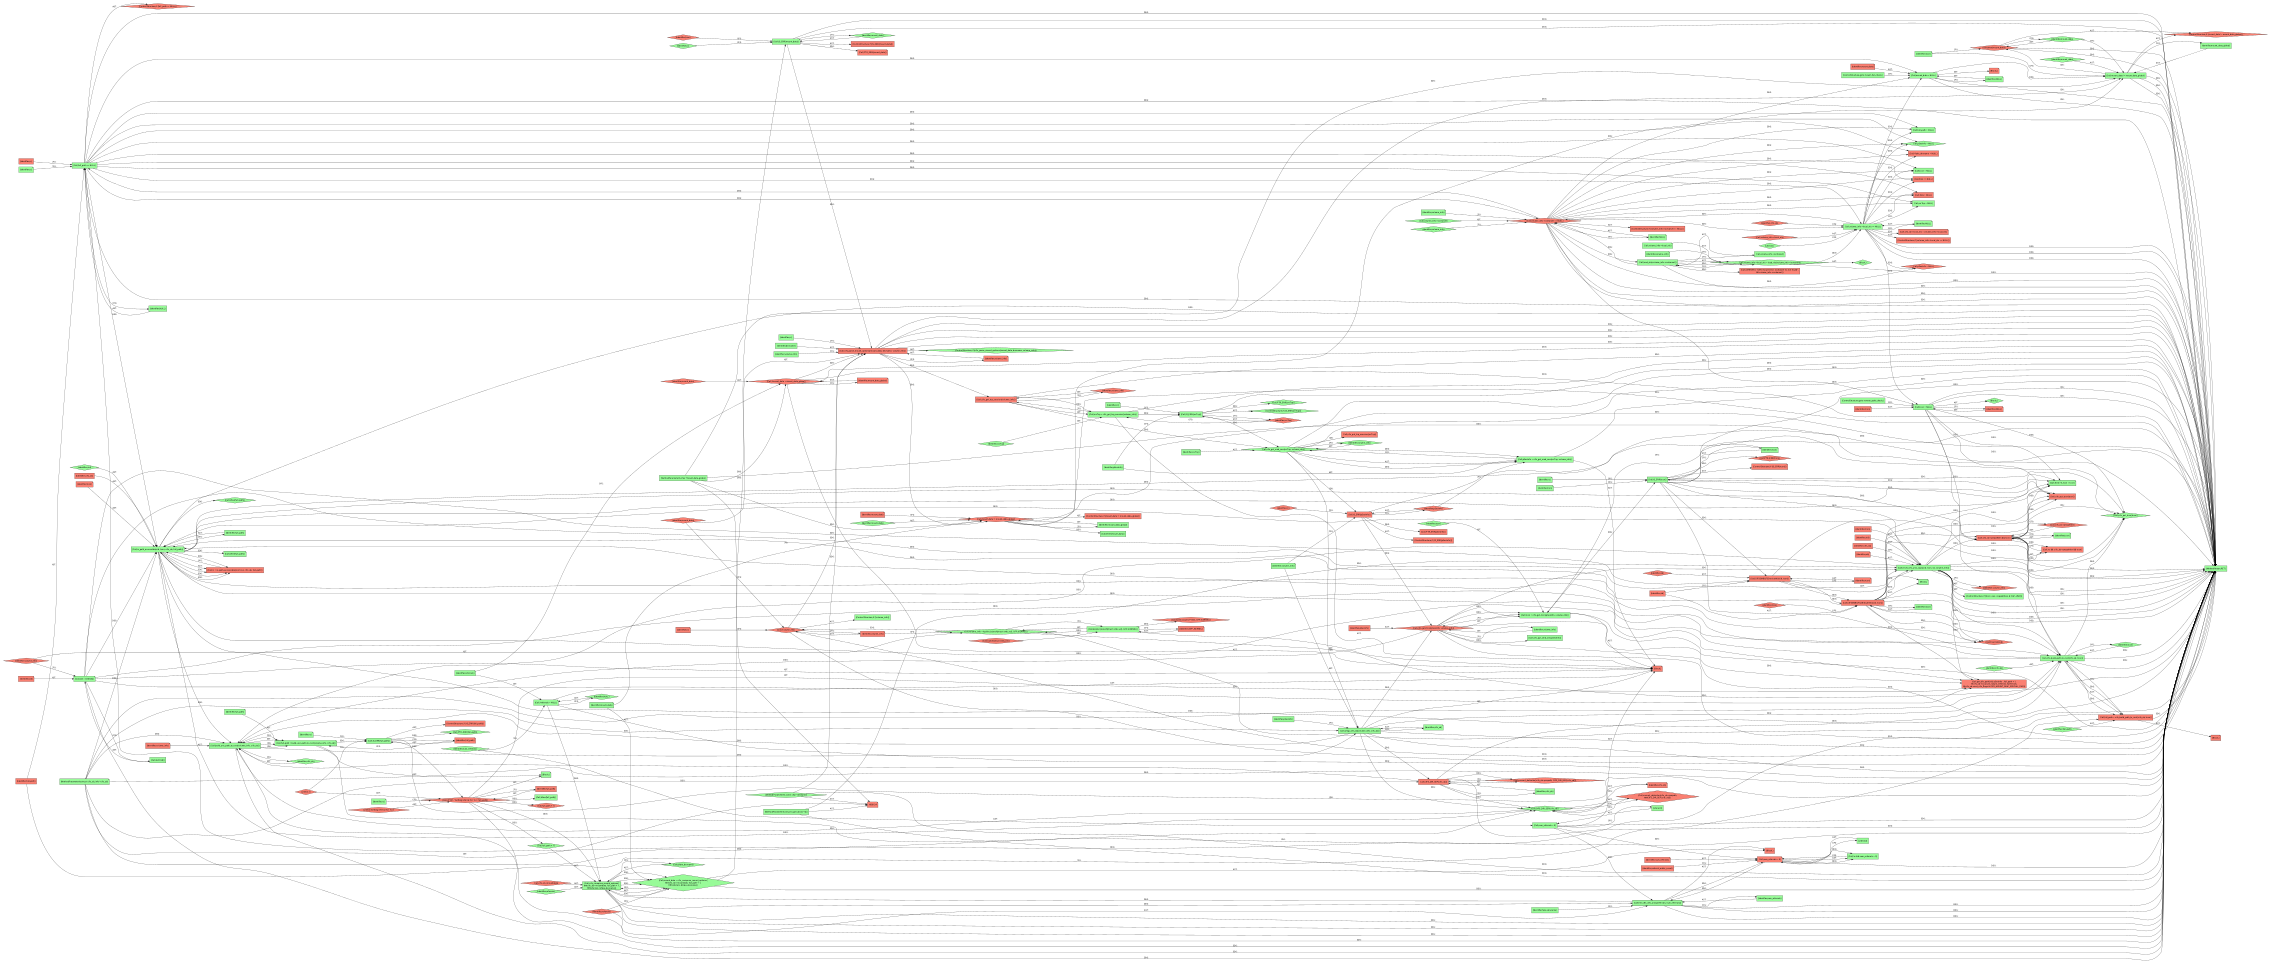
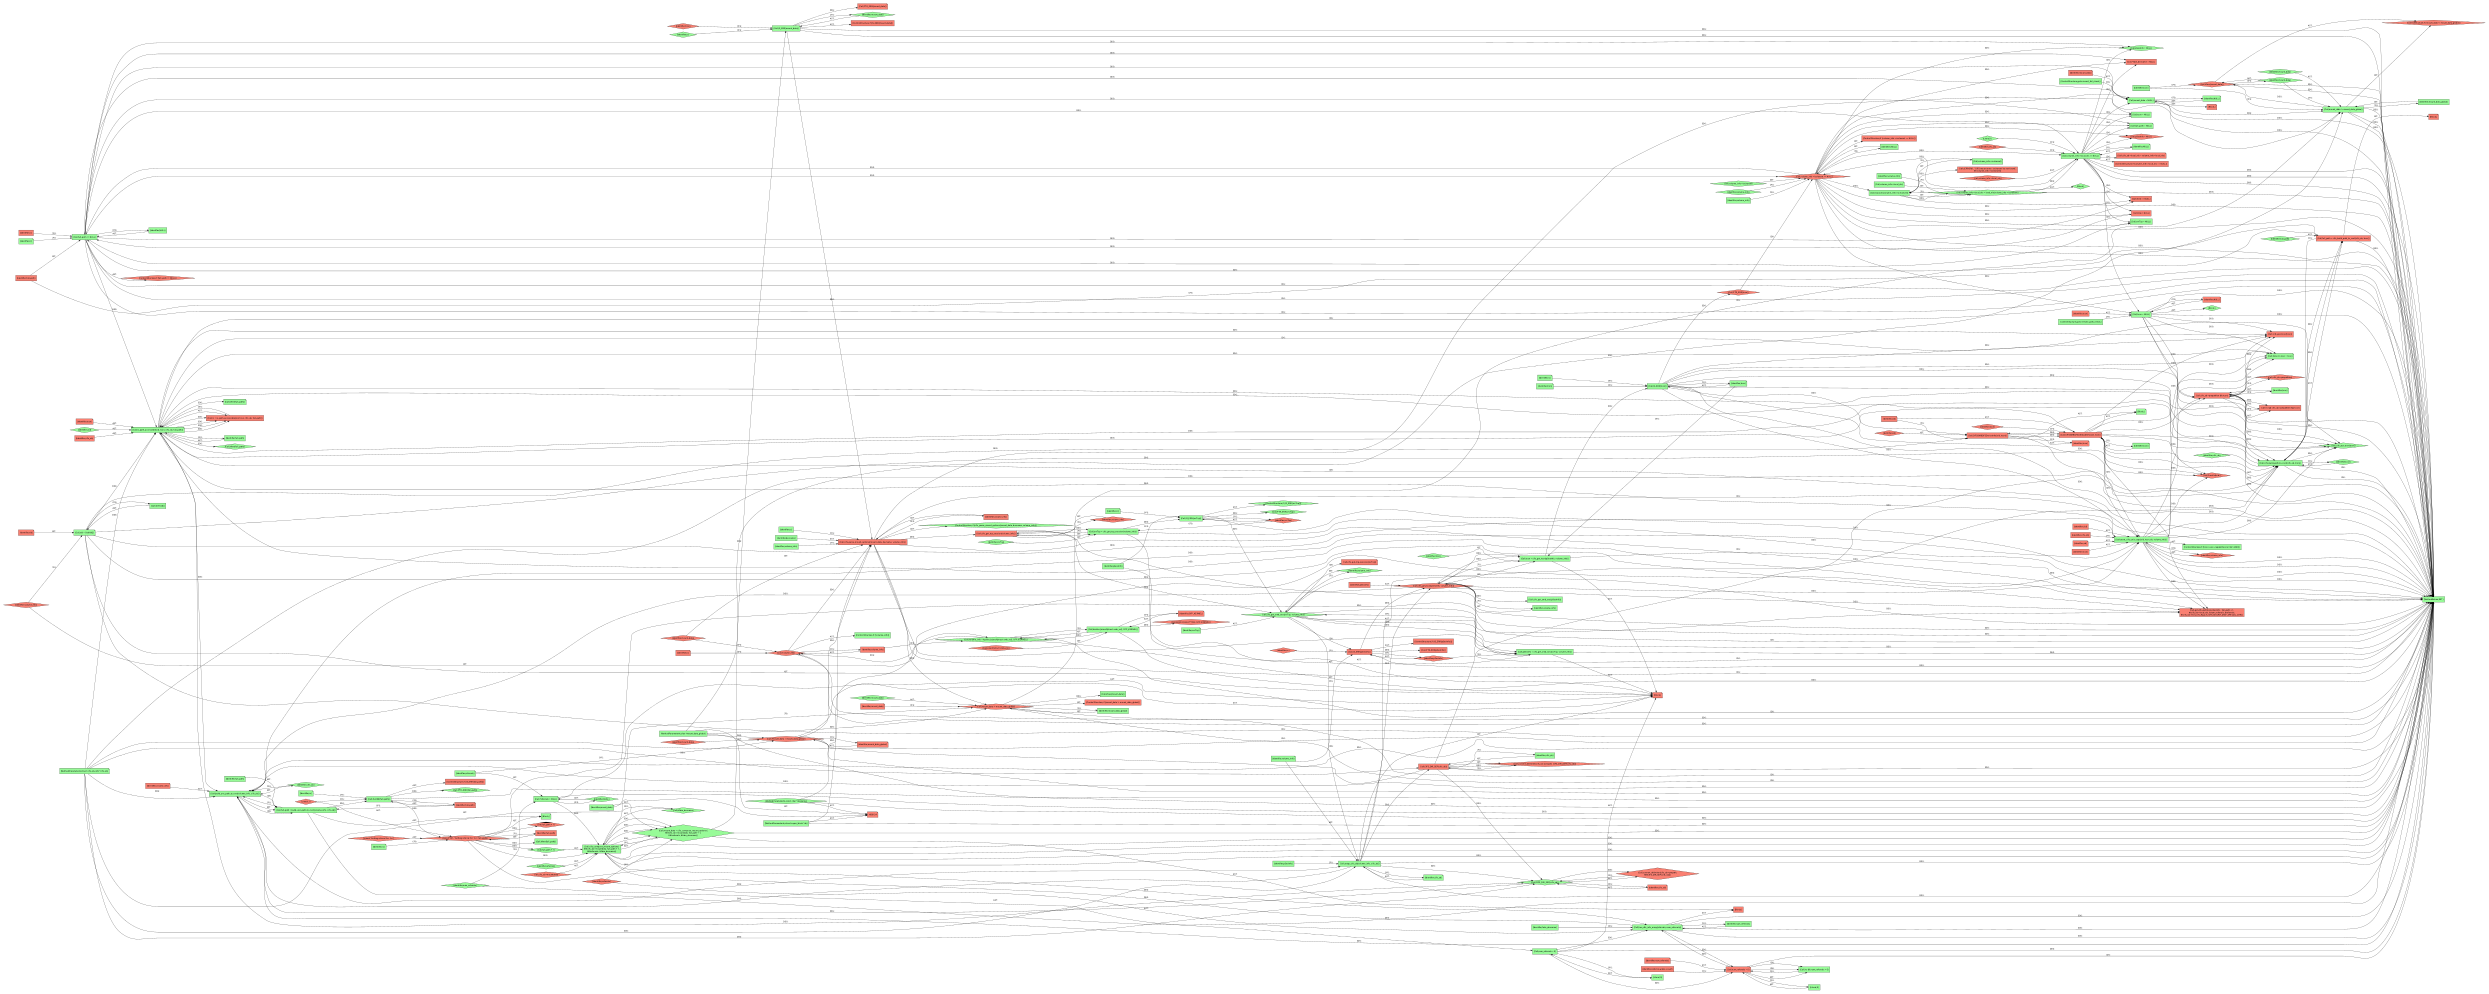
edge "(Call,full_path == NULL)" -> "(Call,tlink = NULL)": reversed
edge "(Call,load_nls(volume_info->iocharset))" -> "(Call,volume_info->iocharset == NULL)": now "(Call,PTR_ERR(tcon))" -> "(Call,volume_info->iocharset == NULL)"
node "(ControlStructure,if (IS_ERR(tcon)))": removed
